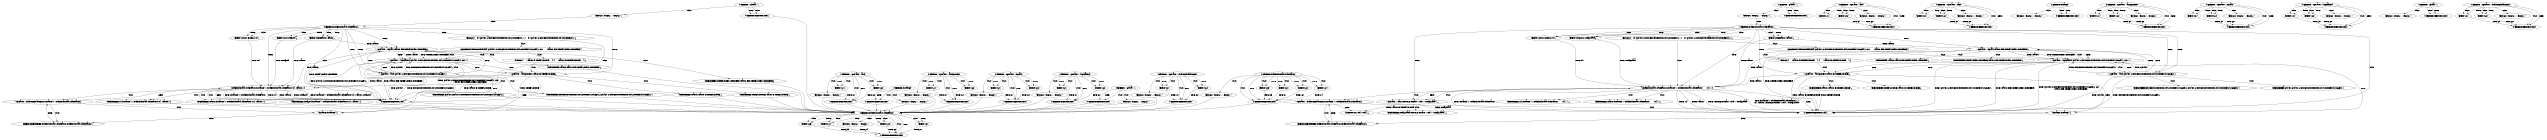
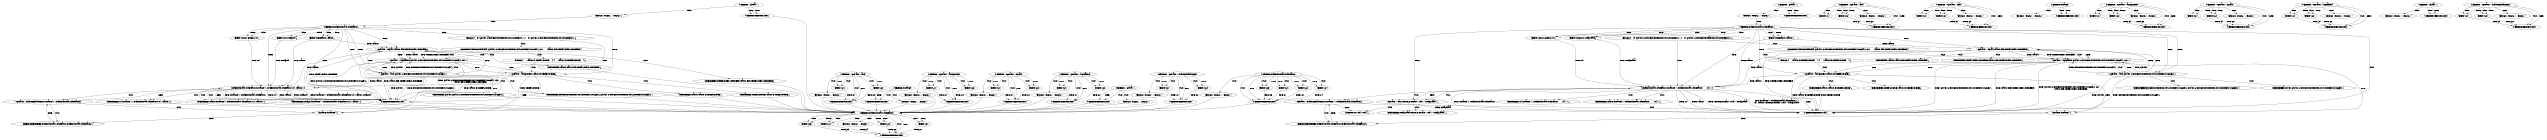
edge "(<operator>.cast,reinterpret_cast<void*>(notify_data))" -> "(UNKNOWN,void*,void*)": label "DDG: reason = NPRES_DONE" -> "AST: "
